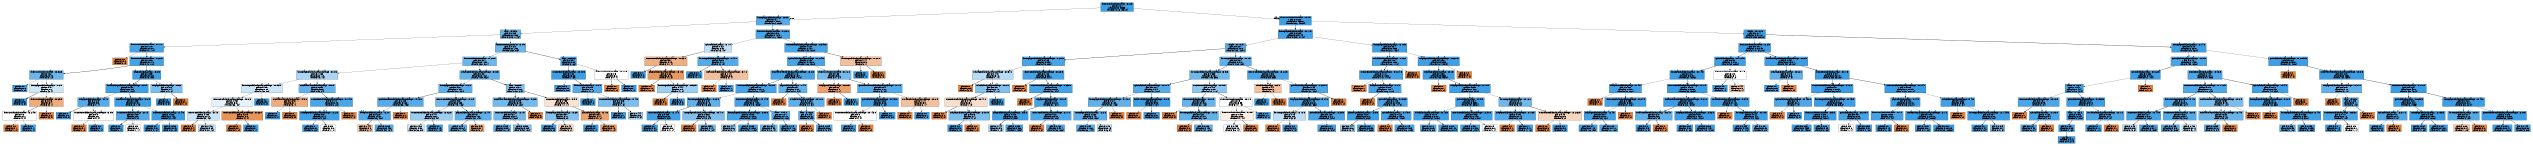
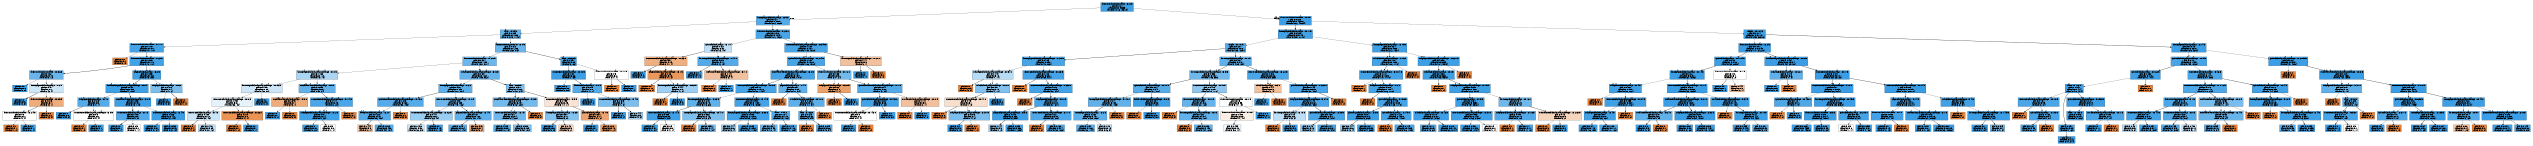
edge "date <= 133.5 gini = 0.006 samples = 307 value = [1, 306]" -> "gini = 0.031 samples = 63 value = [1, 62]": now "date <= 172.0 gini = 0.047 samples = 414 value = [10, 404]" -> "gini = 0.031 samples = 63 value = [1, 62]"
node "gini = 0.0 samples = 9 value = [9, 0]": removed
node "gini = 0.42 samples = 10 value = [3, 7]": added
